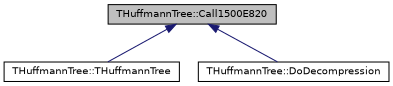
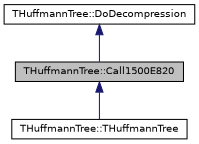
edge "THuffmannTree::DoDecompression" -> "THuffmannTree::Call1500E820": reversed
